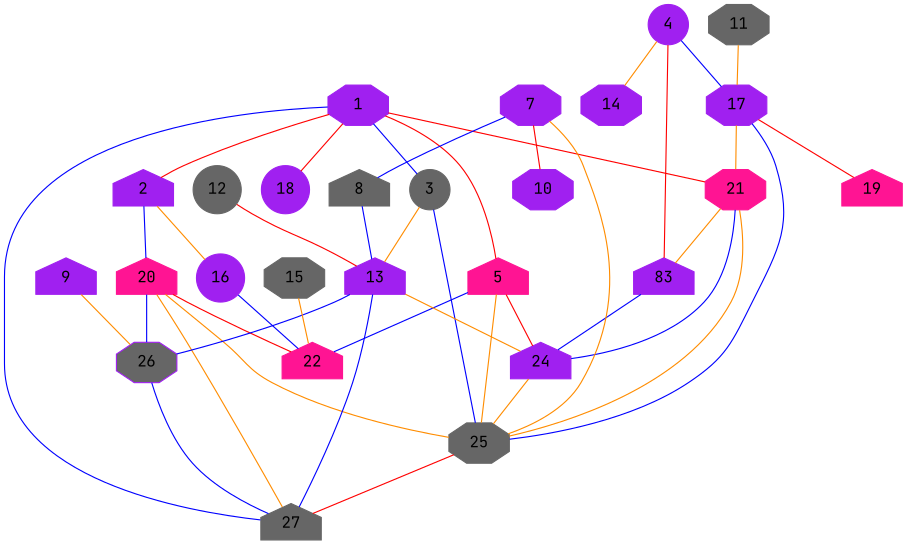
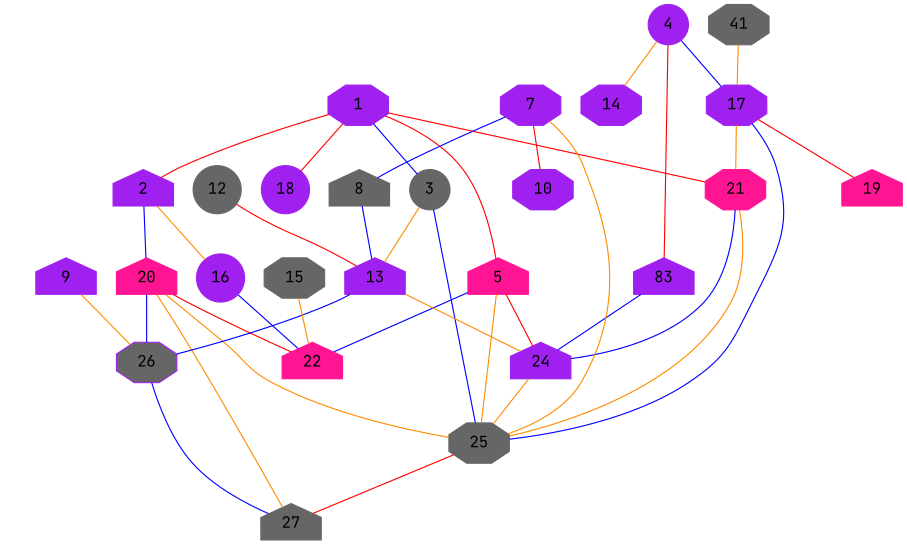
node "11": label "11" -> "41"
edge "21" -- "83": removed
edge "1" -- "27": removed
edge "13" -- "27": removed
